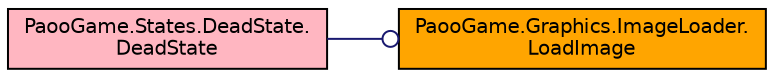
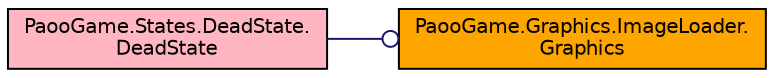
node "PaooGame.Graphics.ImageLoader. LoadImage": label "PaooGame.Graphics.ImageLoader. LoadImage" -> "PaooGame.Graphics.ImageLoader. Graphics"
